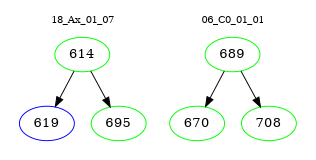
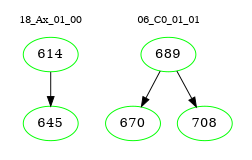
cluster "18_Ax_01_07": label "18_Ax_01_07" -> "18_Ax_01_00"
node "619": removed
node "695": label "695" -> "645"
